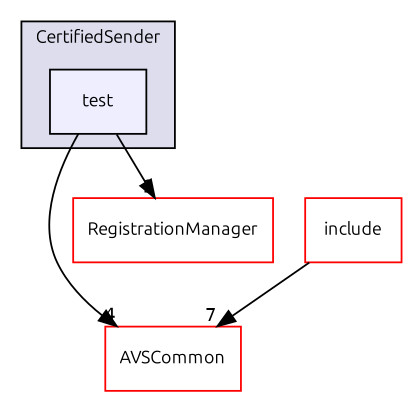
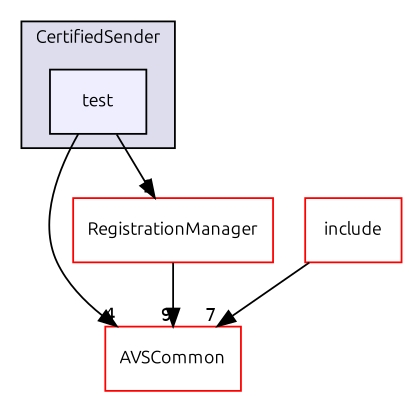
edge "RegistrationManager" -> "AVSCommon": added
